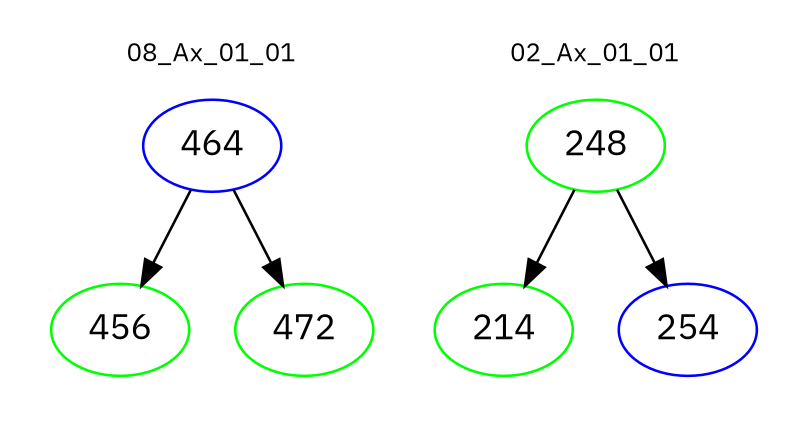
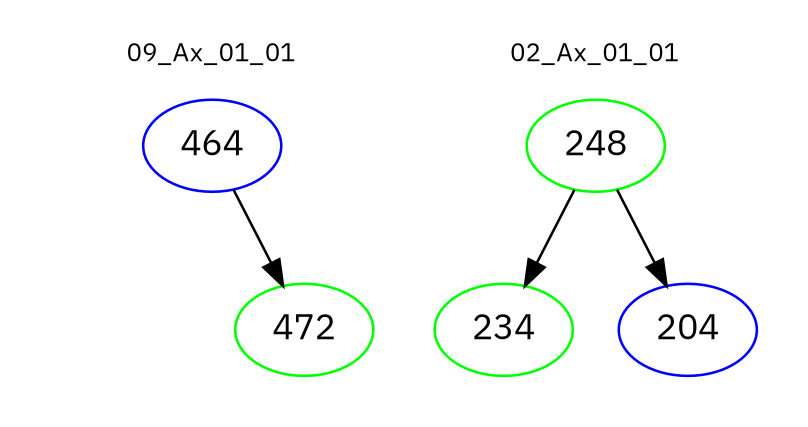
cluster "08_Ax_01_01": label "08_Ax_01_01" -> "09_Ax_01_01"
node "456": removed
node "214": label "214" -> "234"
node "254": label "254" -> "204"
